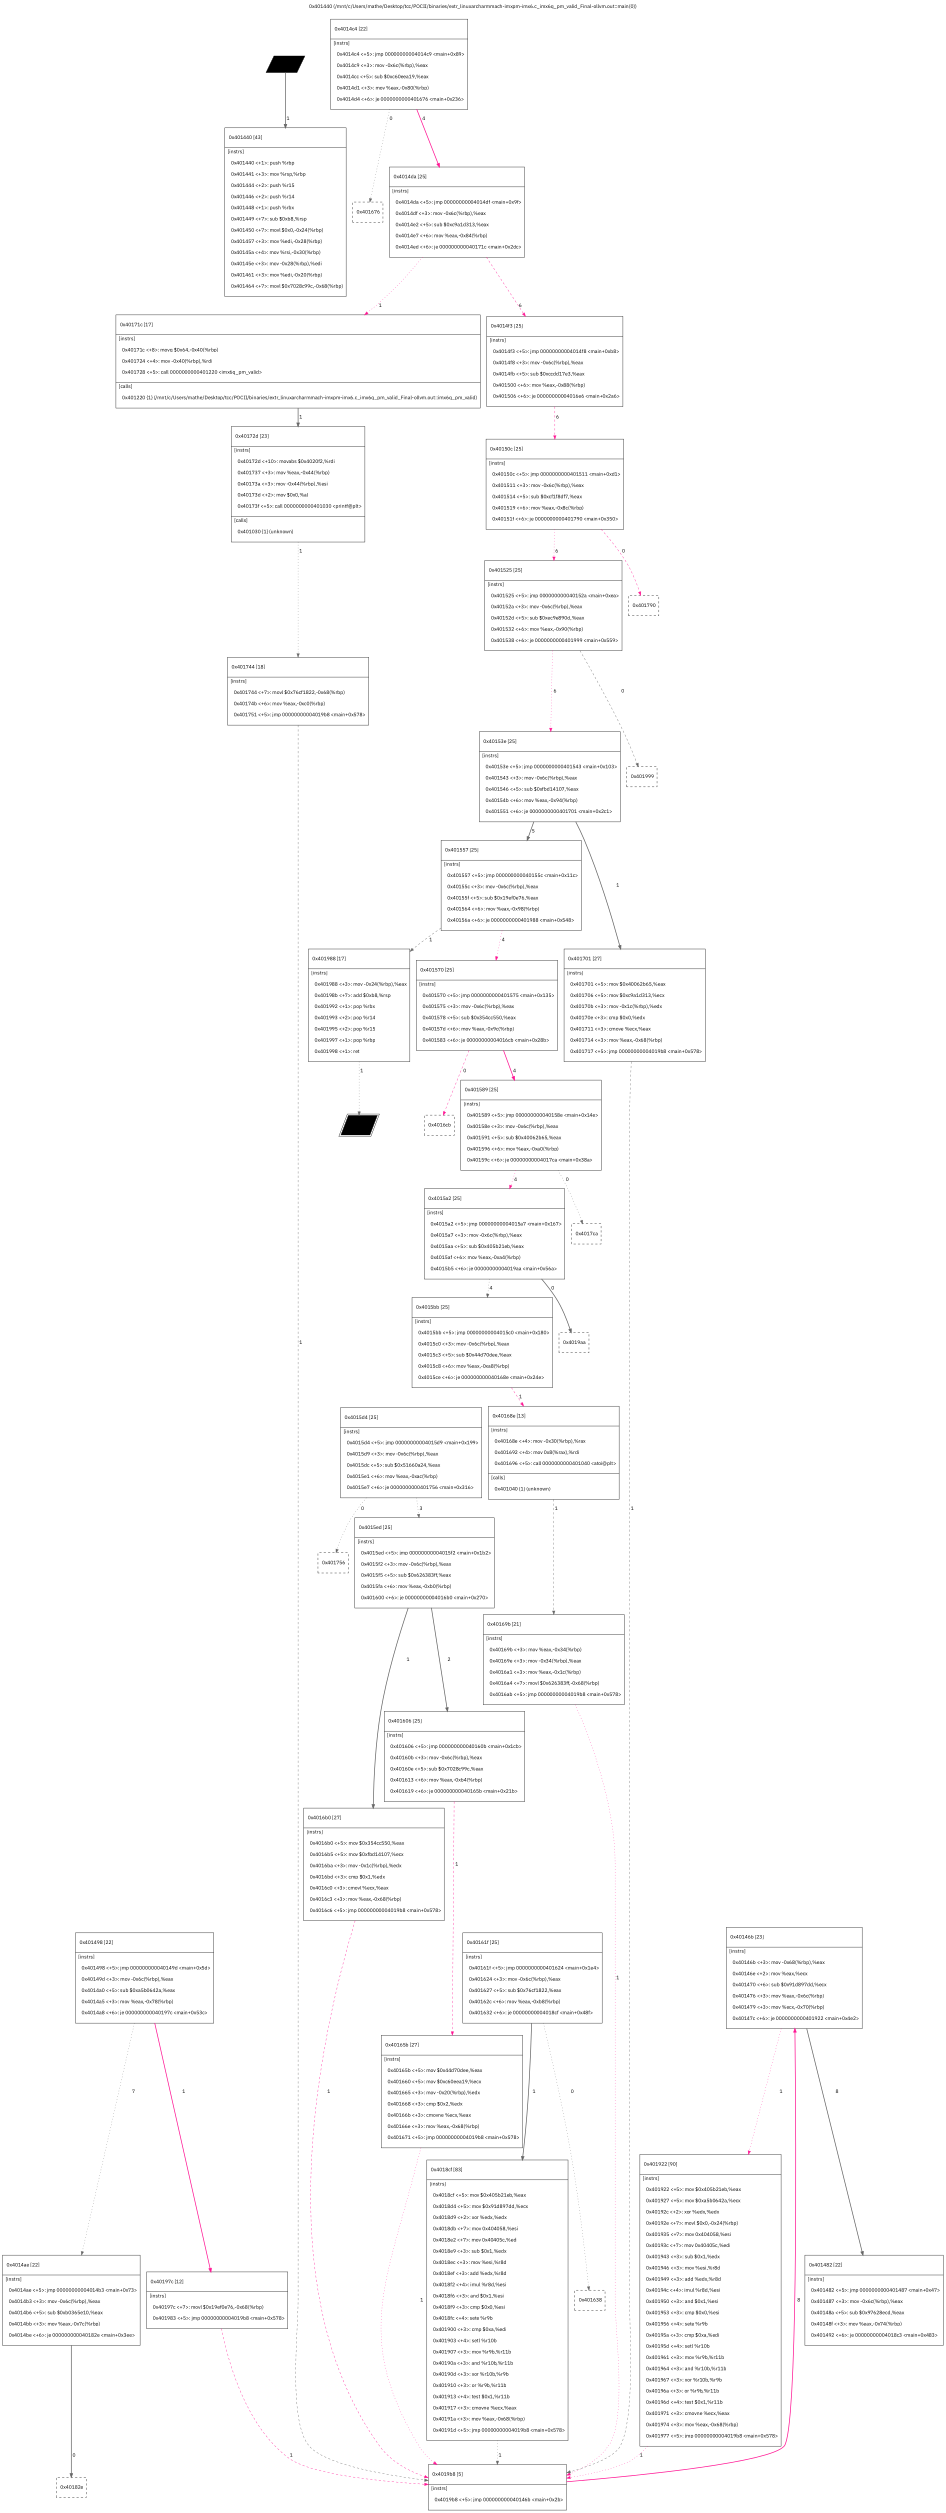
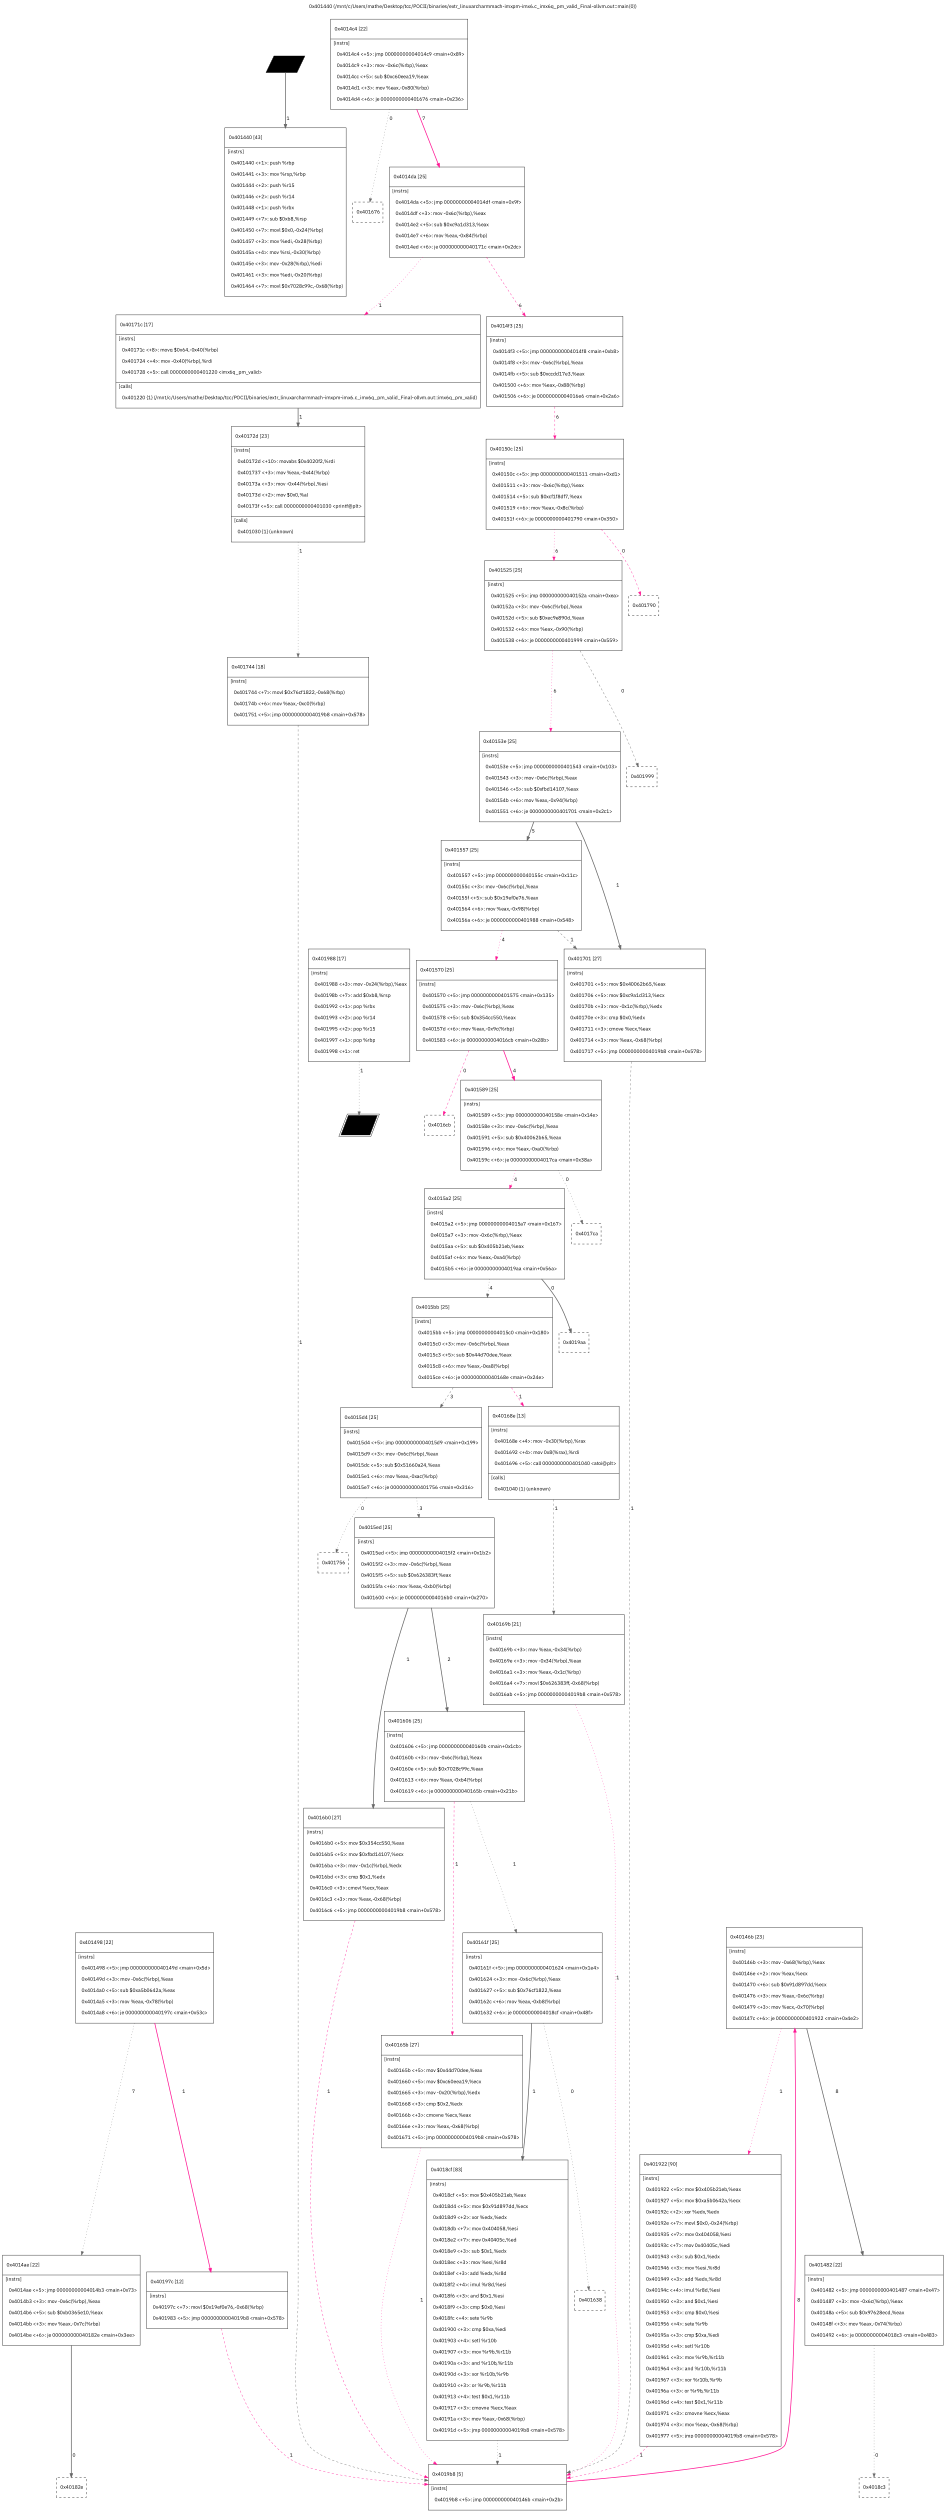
edge "0x4014c4 [22]" -> "0x4014da [25]": label " 4" -> " 7"
edge "0x401557 [25]" -> "0x401988 [17]": now "0x401557 [25]" -> "0x401701 [27]"
edge "0x4015bb [25]" -> "0x4015d4 [25]": added, label "3"
edge "0x401606 [25]" -> "0x40161f [25]": added, label "1"
edge "0x401922 [90]" -> "0x4019b8 [5]": style dotted -> dashed
node "0x4018c3": added
